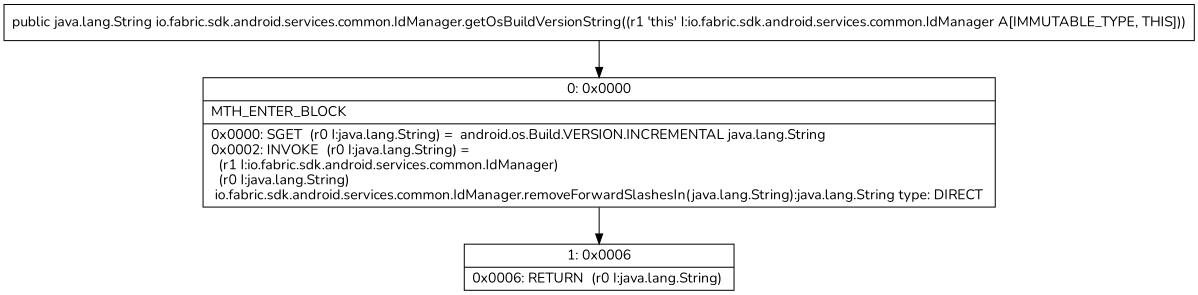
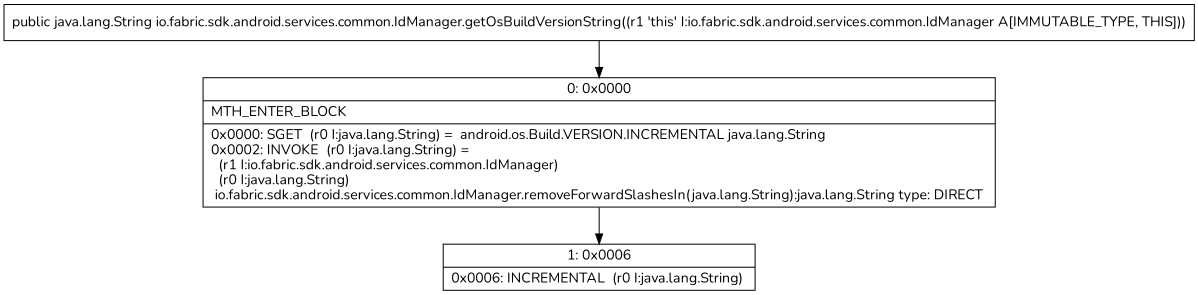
node "1: 0x0006": text "0x0006: RETURN  (r0 I:java.lang.String)" -> "0x0006: INCREMENTAL  (r0 I:java.lang.String)"
